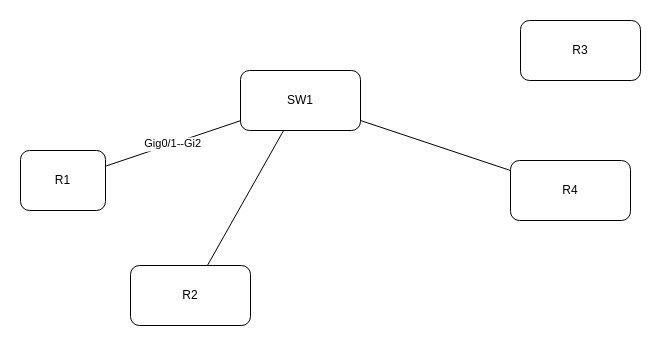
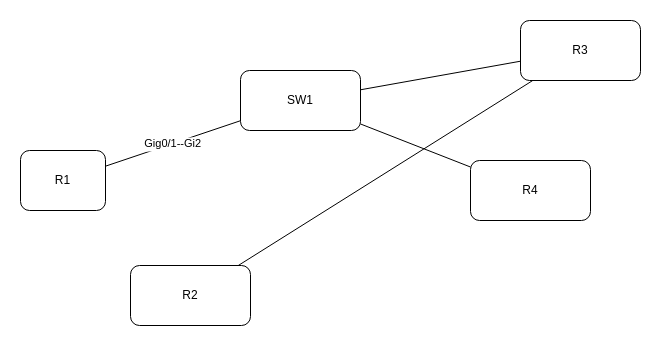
edge "R3" -- "SW1": added
node "R4": moved (571, 191) -> (531, 191)
edge "SW1" -- "R2": now "R3" -- "R2"
